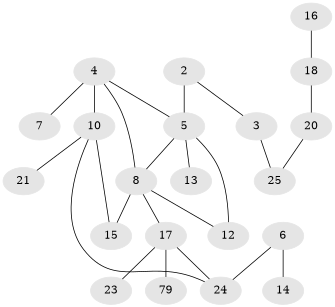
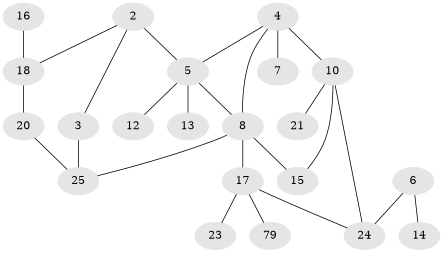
edge "2" -- "18": added
edge "8" -- "12": now "8" -- "25"
